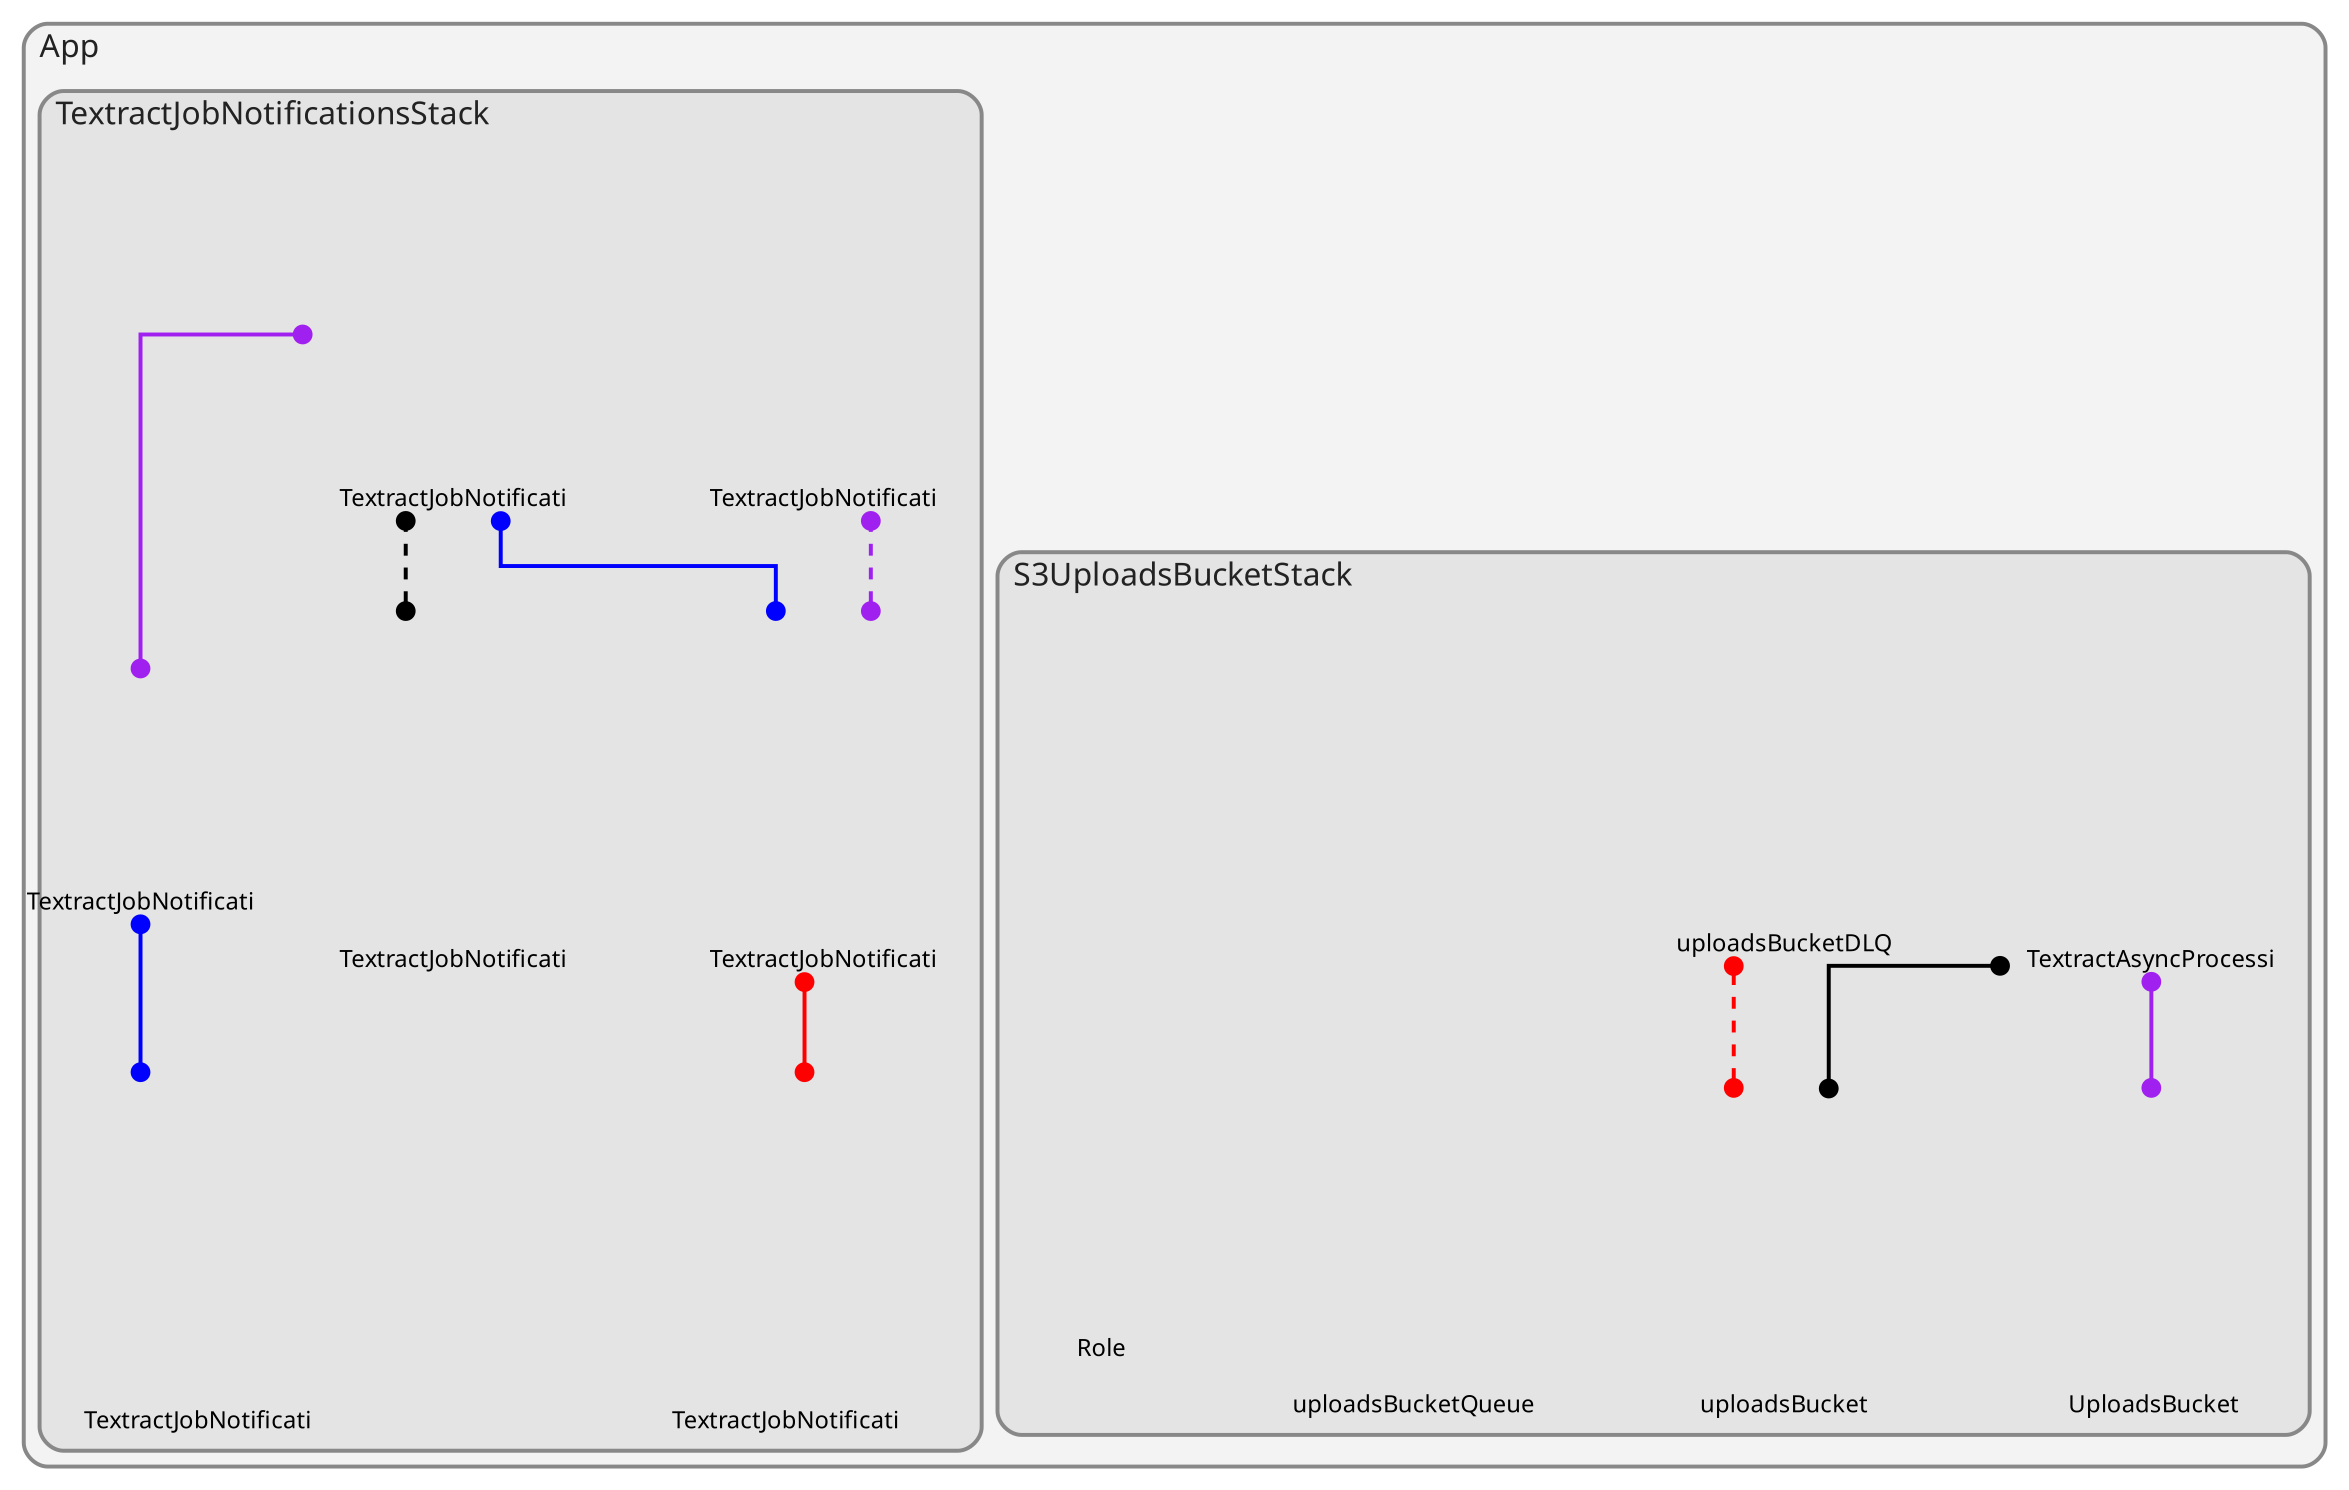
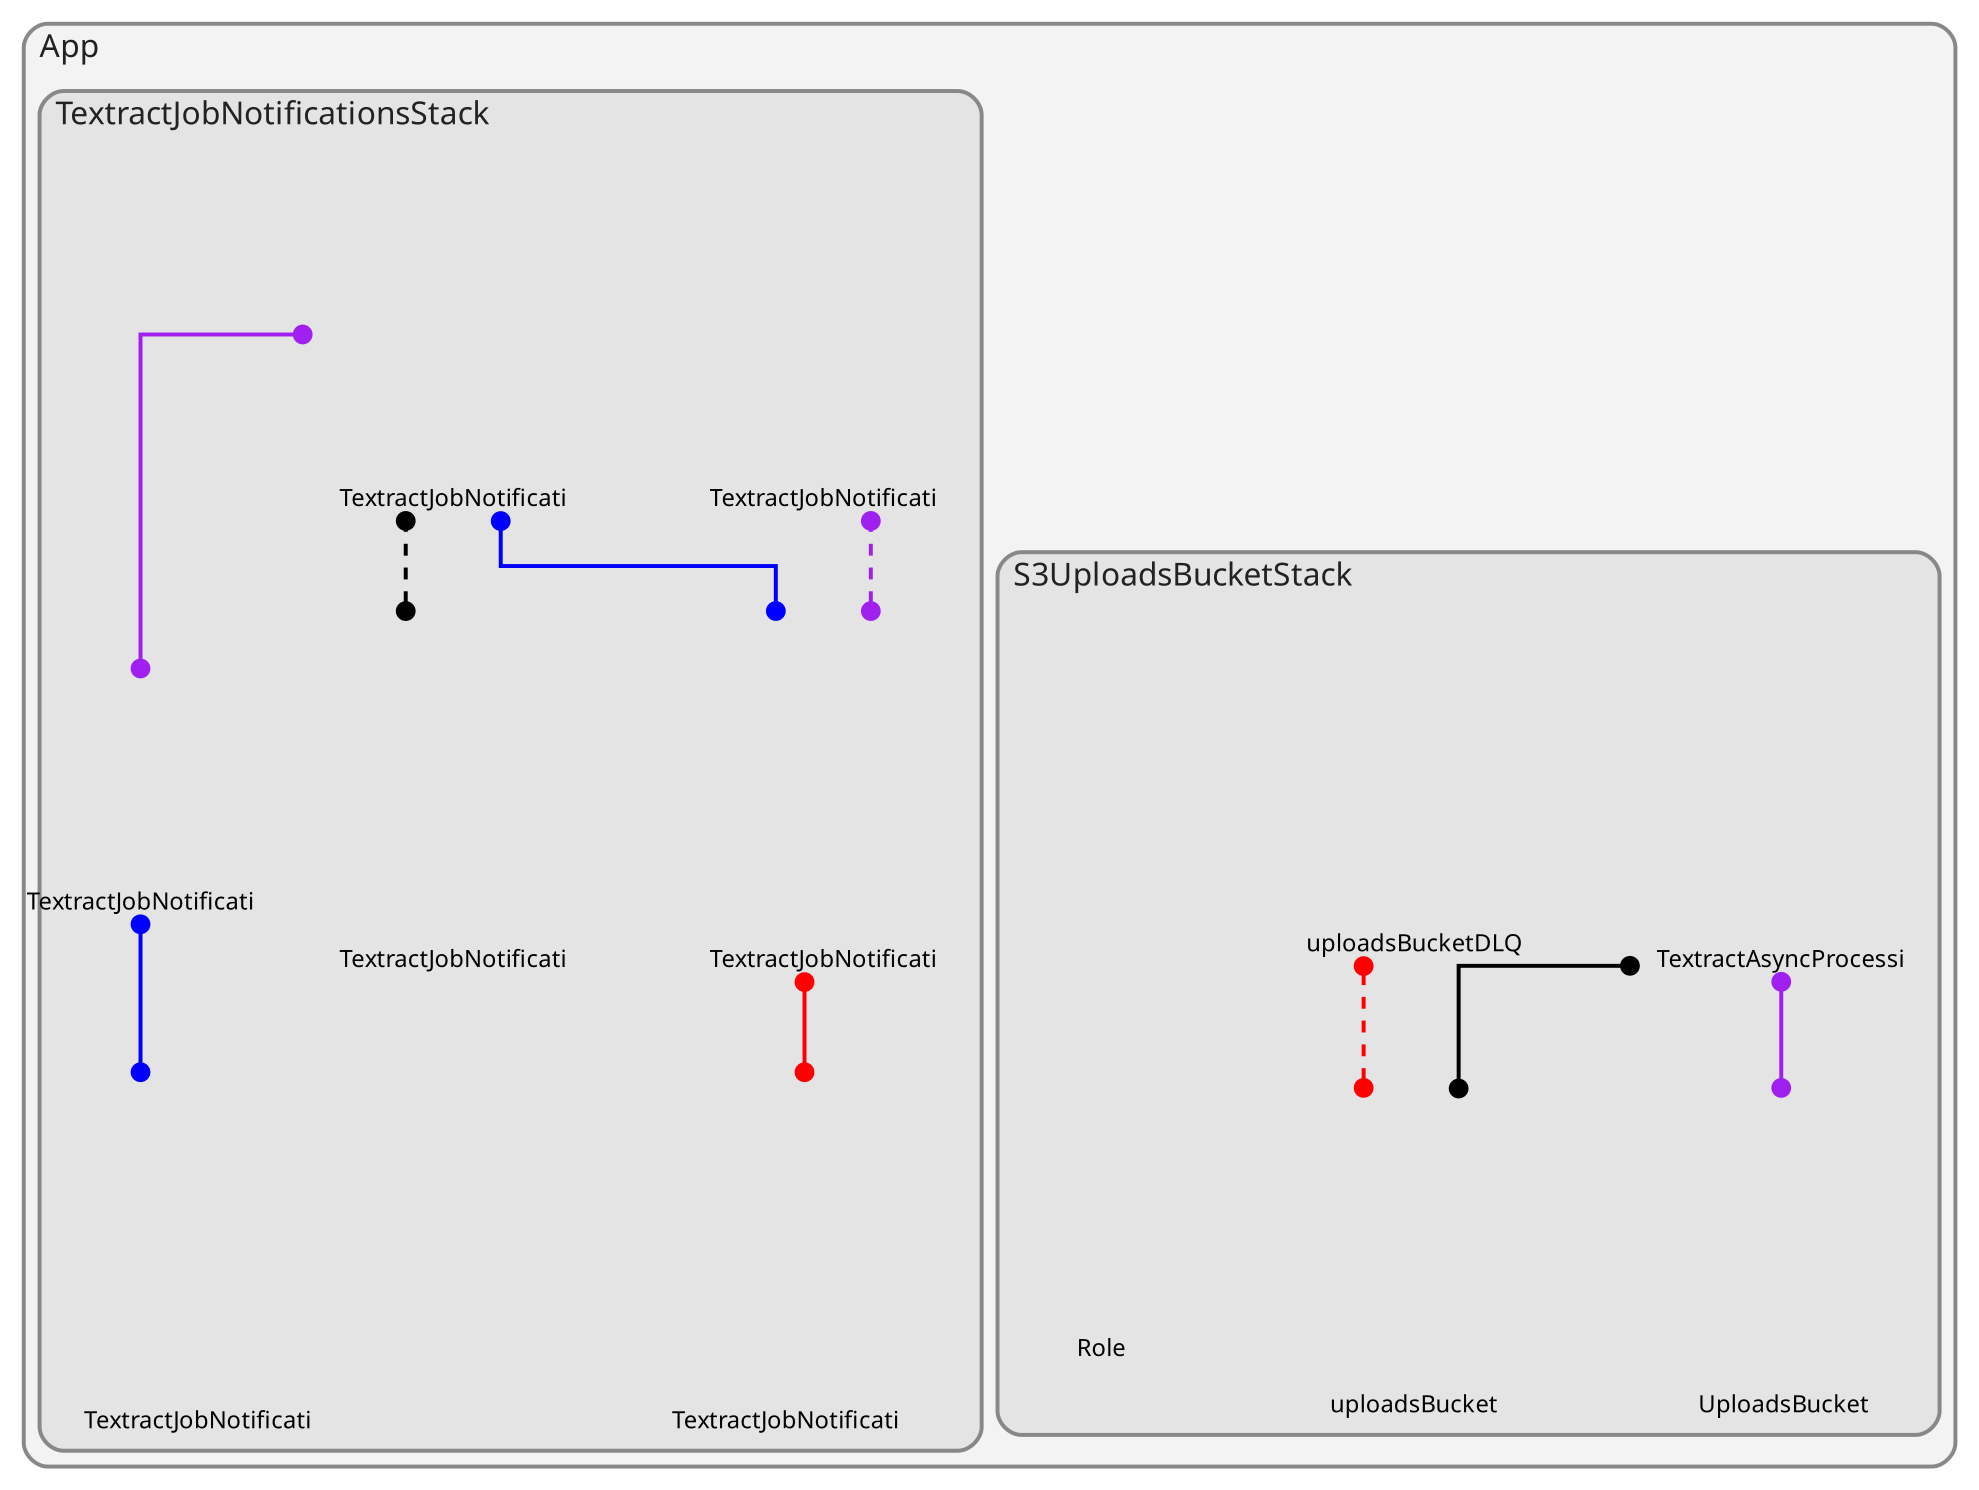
node "uploadsBucketQueue": removed
